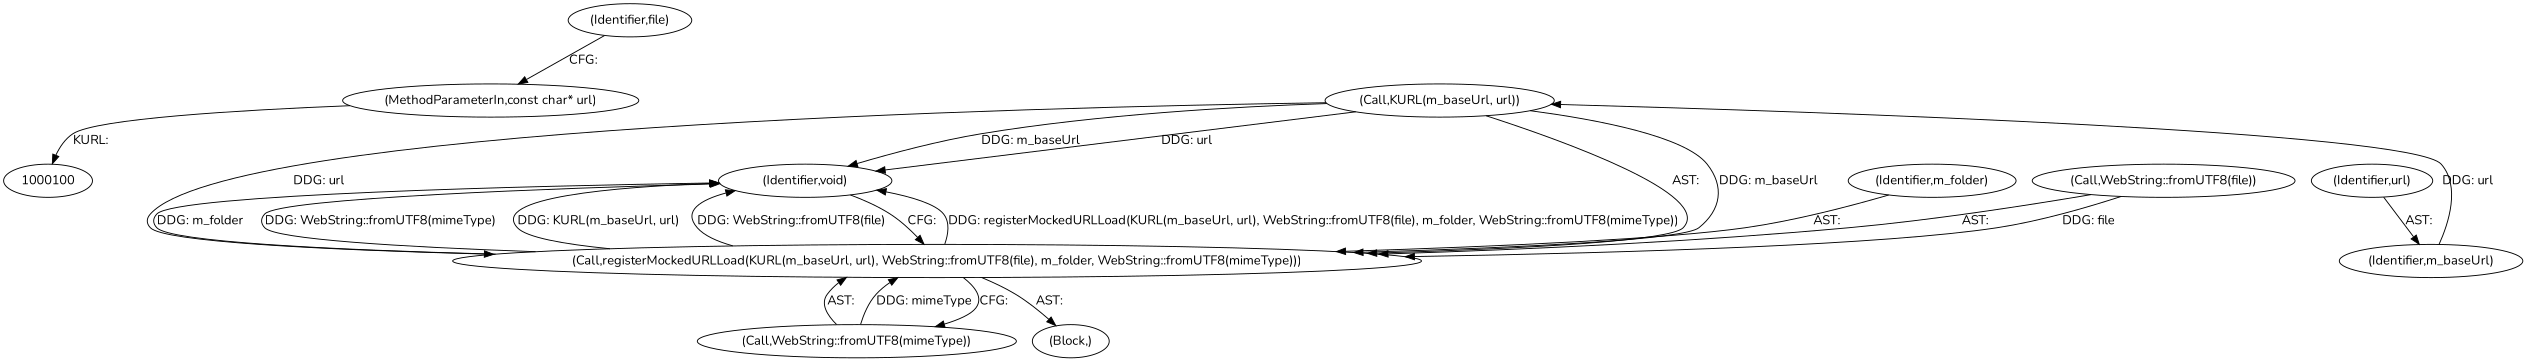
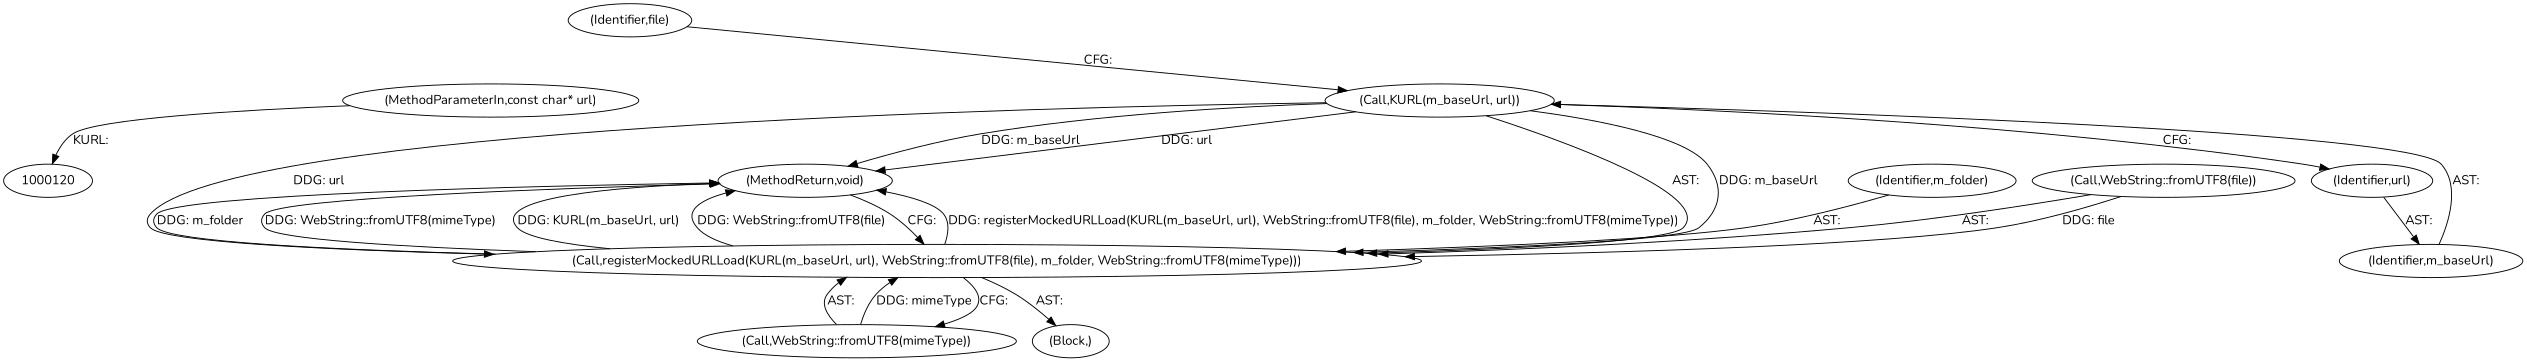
edge "(Identifier,file)" -> "(MethodParameterIn,const char* url)": now "(Identifier,file)" -> "(Call,KURL(m_baseUrl, url))"
edge "(Call,KURL(m_baseUrl, url))" -> "(Identifier,url)": added, label "CFG:"
node "1000100": label "1000100" -> "1000120"
node "(Identifier,void)": label "(Identifier,void)" -> "(MethodReturn,void)"
edge "(Identifier,m_baseUrl)" -> "(Call,KURL(m_baseUrl, url))": label "DDG: url" -> "AST: "
